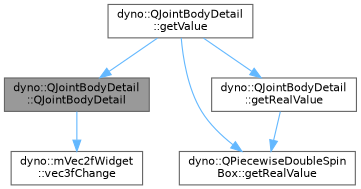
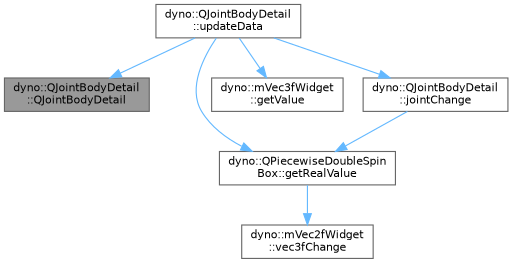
node "dyno::QJointBodyDetail ::getValue": label "dyno::QJointBodyDetail ::getValue" -> "dyno::QJointBodyDetail ::updateData"
node "dyno::mVec3fWidget ::getValue": added
node "dyno::QJointBodyDetail ::getRealValue": label "dyno::QJointBodyDetail ::getRealValue" -> "dyno::QJointBodyDetail ::jointChange"
edge "dyno::QJointBodyDetail ::QJointBodyDetail" -> "dyno::mVec2fWidget ::vec3fChange": now "dyno::QPiecewiseDoubleSpin Box::getRealValue" -> "dyno::mVec2fWidget ::vec3fChange"
